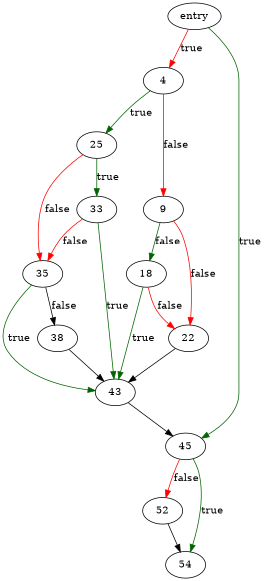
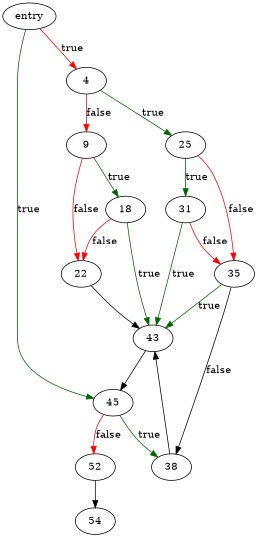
node "33": label "33" -> "31"
edge "9" -> "18": label "false" -> "true"
edge "45" -> "54": now "45" -> "38"
